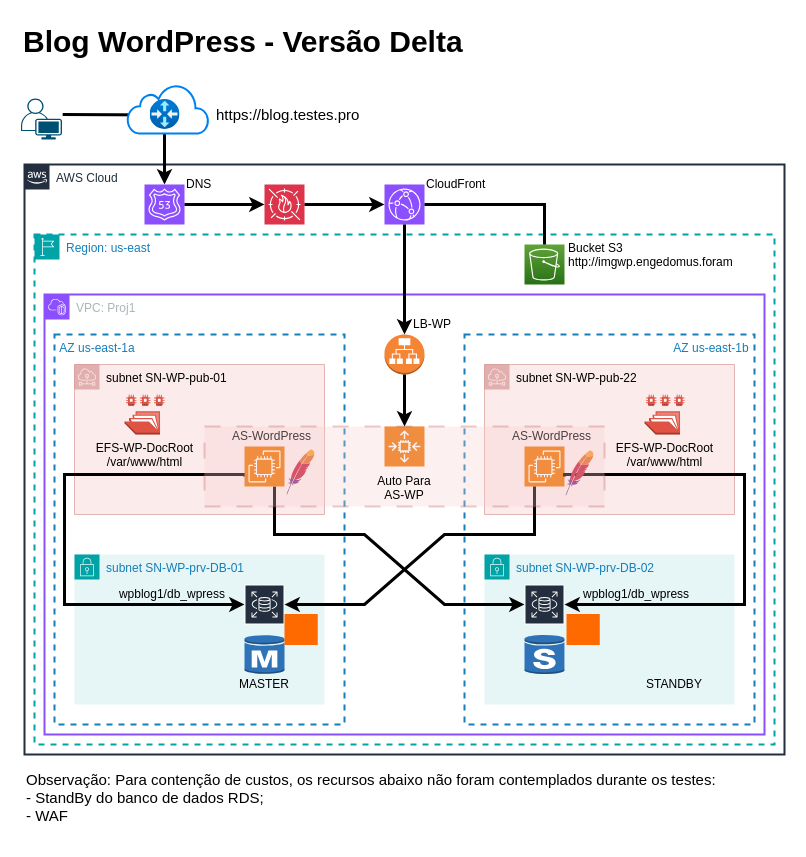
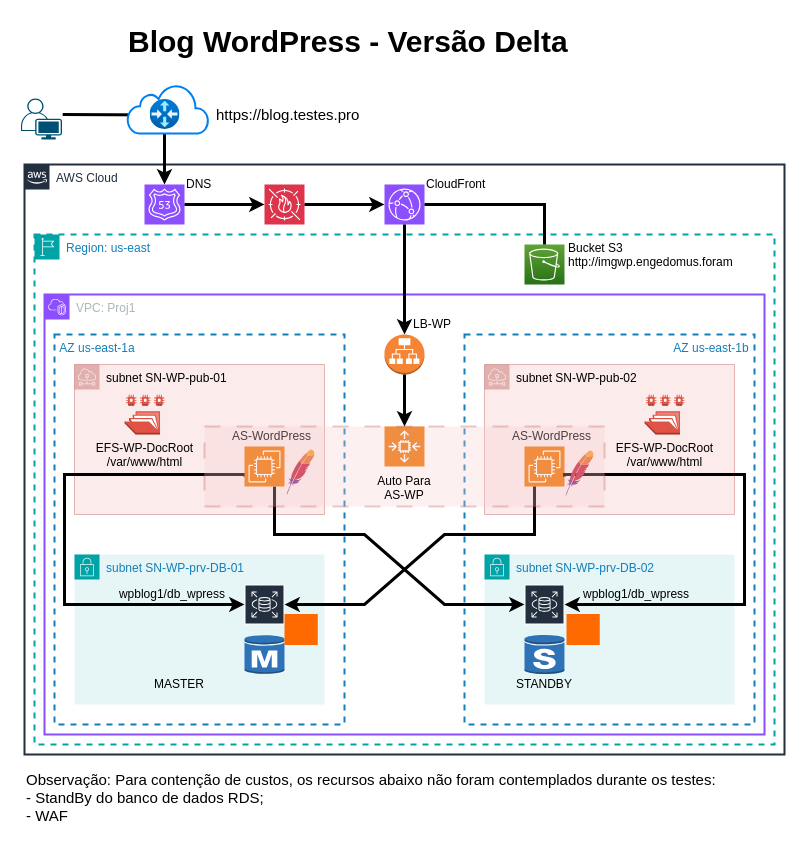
node "Blog WordPress - Versão Delta": moved (241, 41) -> (346, 41)
node "subnet SN-WP-pub-22": label "subnet SN-WP-pub-22" -> "subnet SN-WP-pub-02"
node "MASTER": moved (265, 685) -> (180, 685)
node "STANDBY": moved (675, 685) -> (545, 685)
